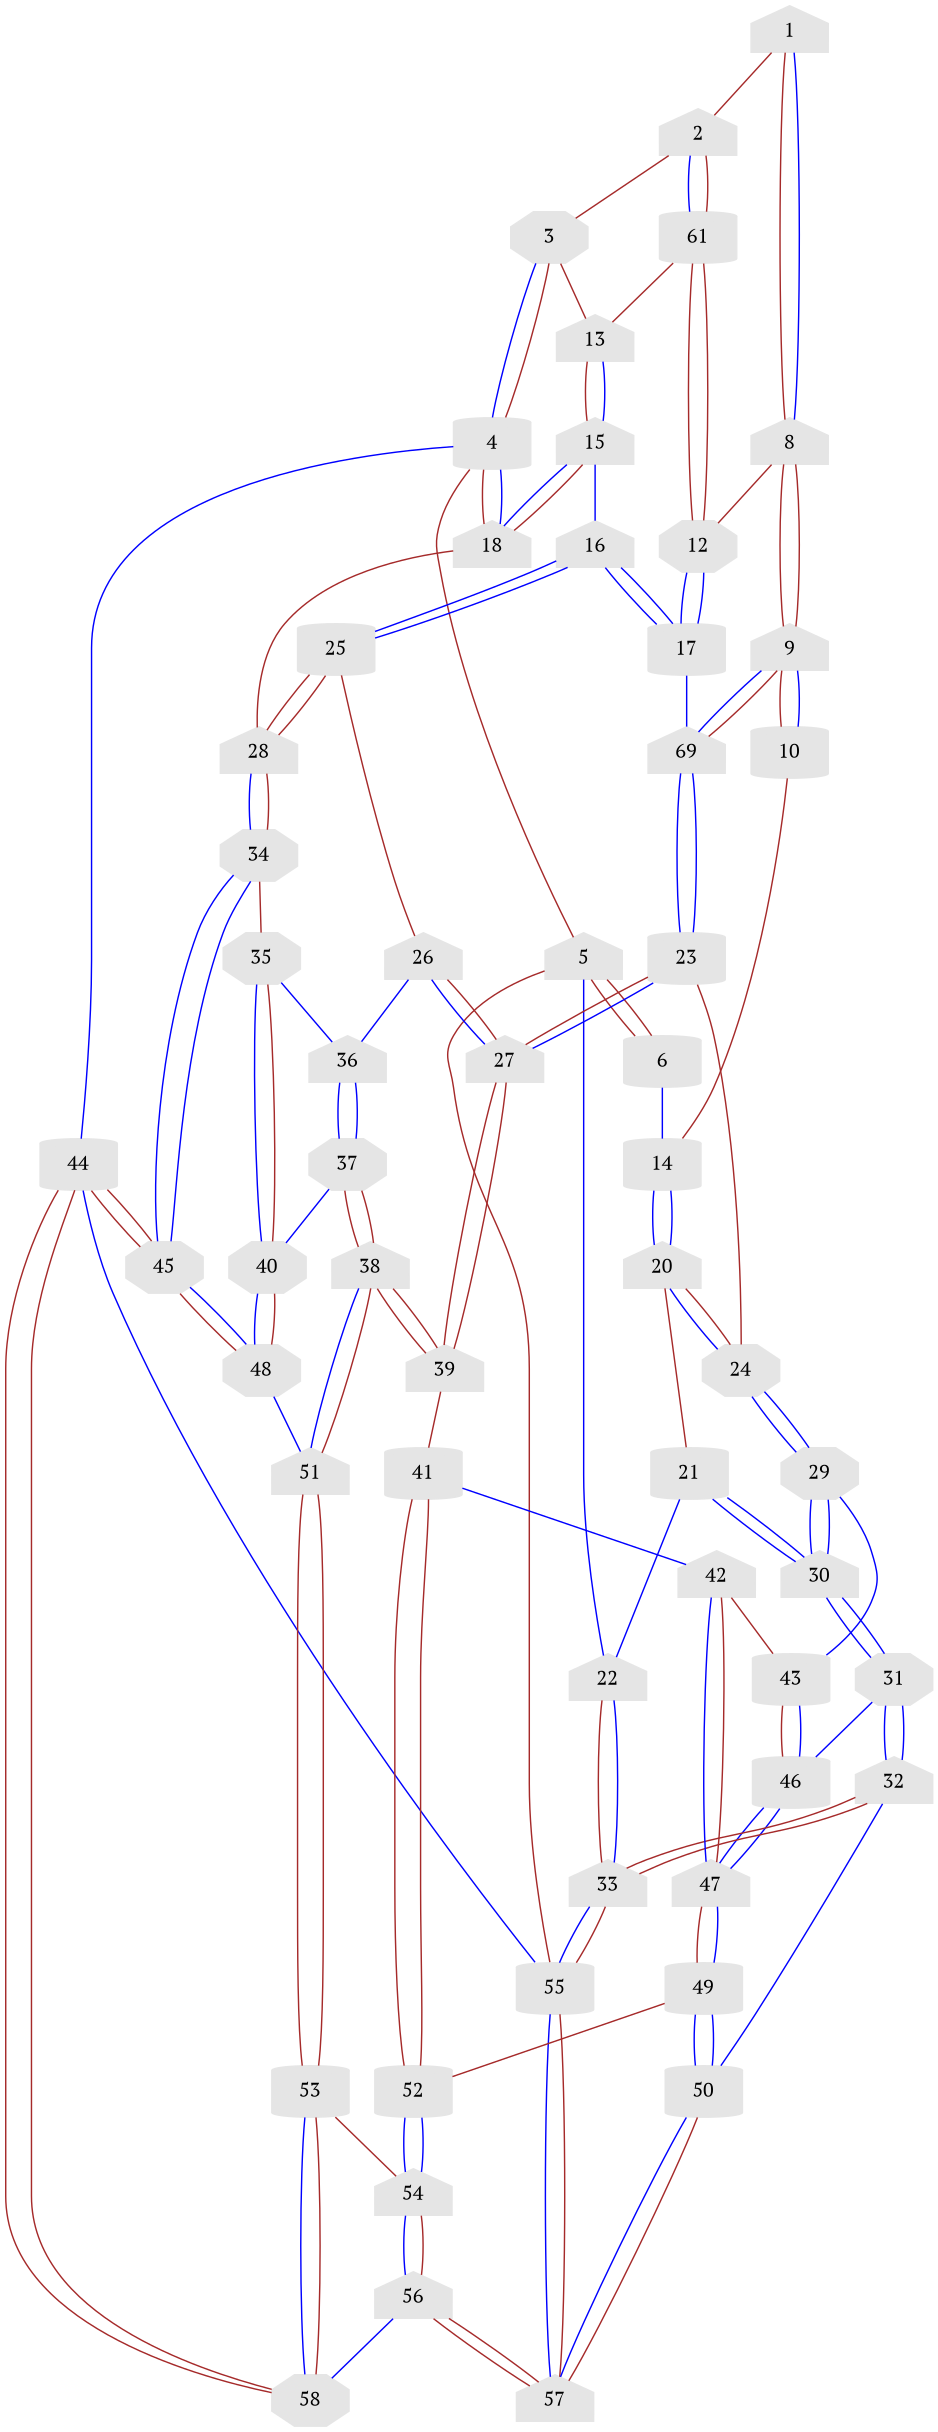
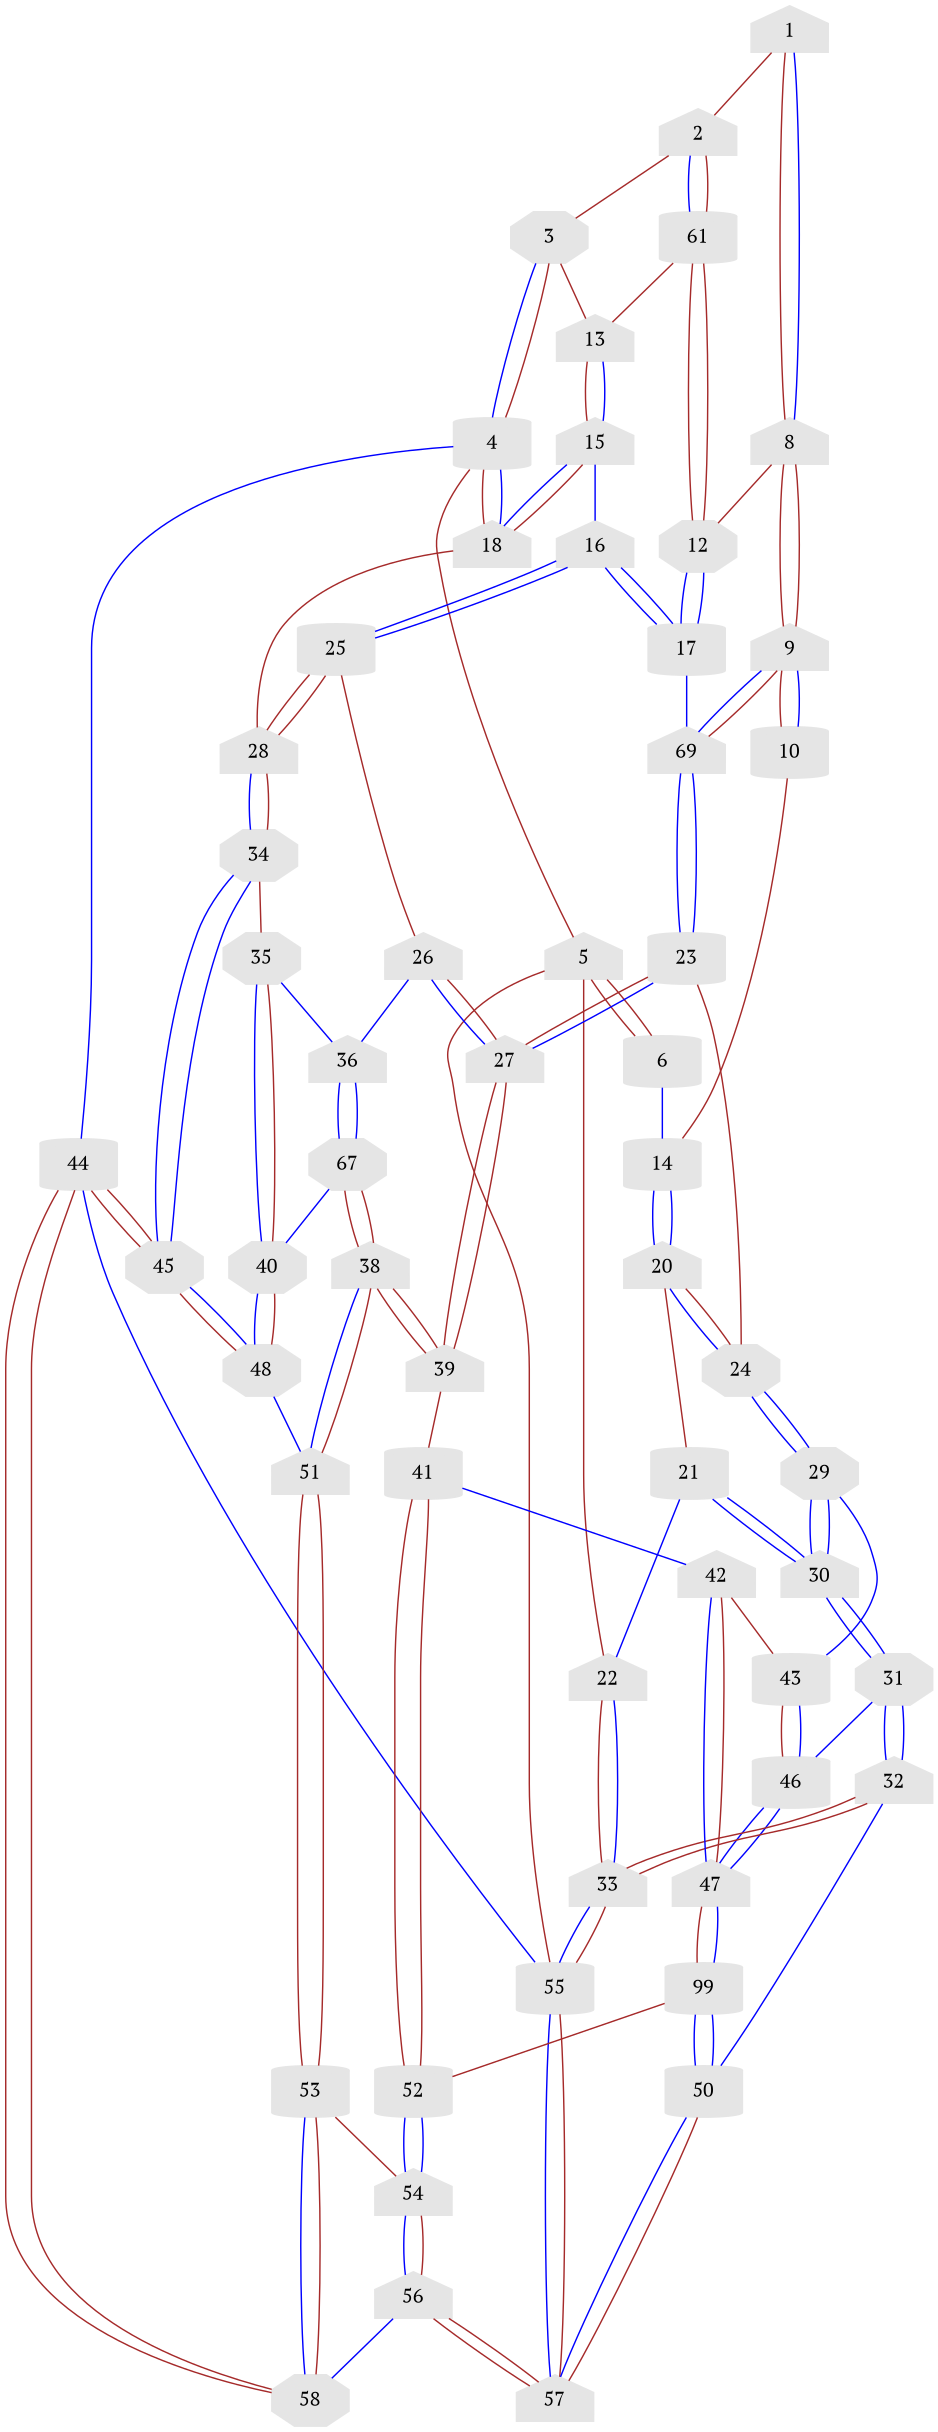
node "37": label "37" -> "67"
edge "5" -- "22": color blue -> brown
node "49": label "49" -> "99"
